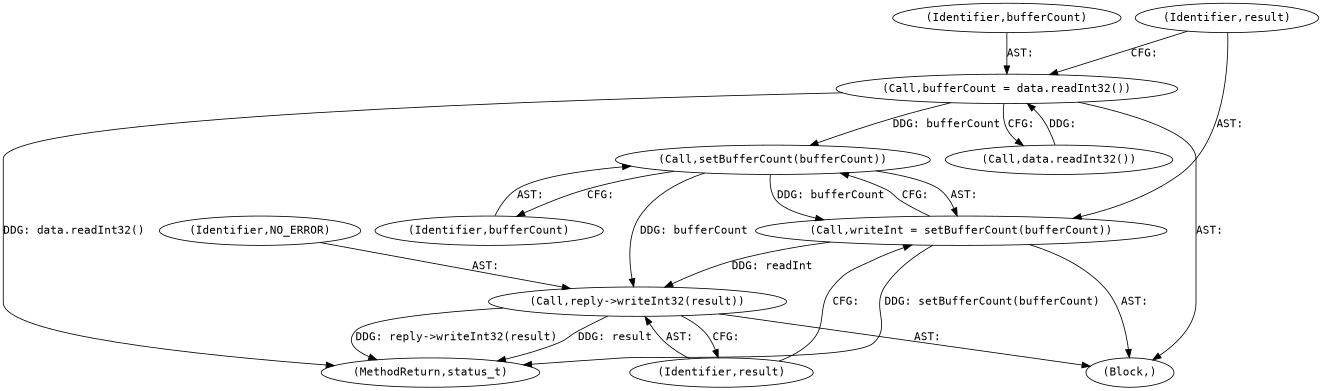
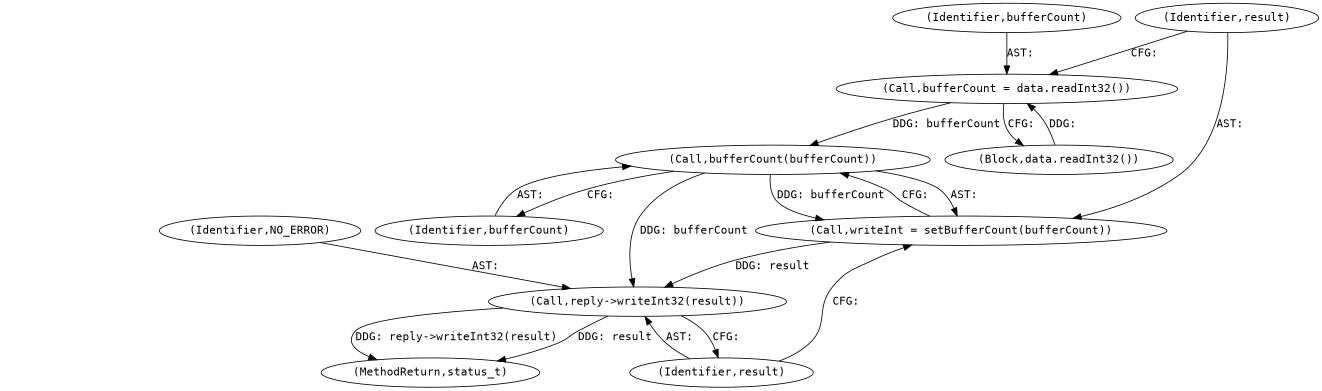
edge "(Call,bufferCount = data.readInt32())" -> "(MethodReturn,status_t)": removed, label "DDG: data.readInt32()"
node "(Call,setBufferCount(bufferCount))": label "(Call,setBufferCount(bufferCount))" -> "(Call,bufferCount(bufferCount))"
node "(Call,data.readInt32())": label "(Call,data.readInt32())" -> "(Block,data.readInt32())"
edge "(Call,writeInt = setBufferCount(bufferCount))" -> "(Call,reply->writeInt32(result))": label "DDG: readInt" -> "DDG: result"
edge "(Call,writeInt = setBufferCount(bufferCount))" -> "(MethodReturn,status_t)": removed, label "DDG: setBufferCount(bufferCount)"
node "(Block,)": removed
